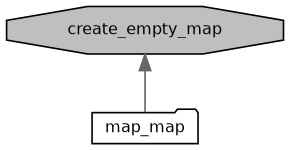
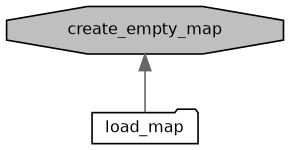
node "map_map": label "map_map" -> "load_map"
